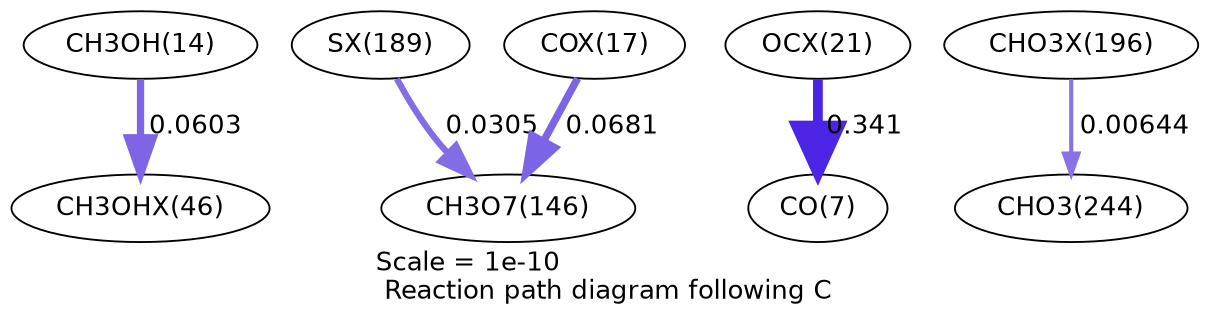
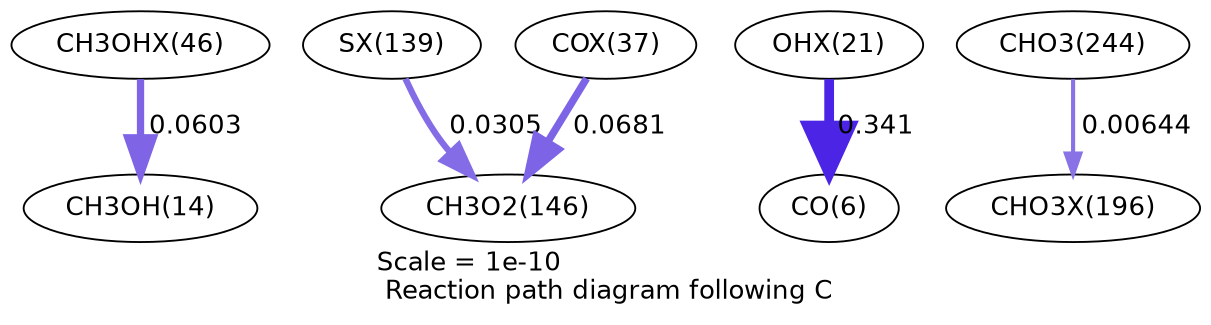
node "SX(189)": label "SX(189)" -> "SX(139)"
node "COX(17)": label "COX(17)" -> "COX(37)"
node "OCX(21)": label "OCX(21)" -> "OHX(21)"
edge "CH3OH(14)" -> "CH3OHX(46)": reversed
edge "CHO3X(196)" -> "CHO3(244)": reversed
node "CH3O7(146)": label "CH3O7(146)" -> "CH3O2(146)"
node "CO(7)": label "CO(7)" -> "CO(6)"
